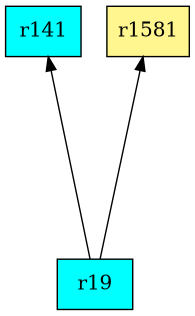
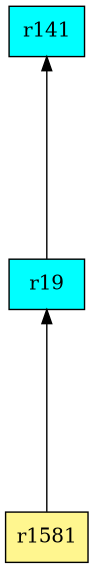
edge "r19" -> "r1581": reversed
